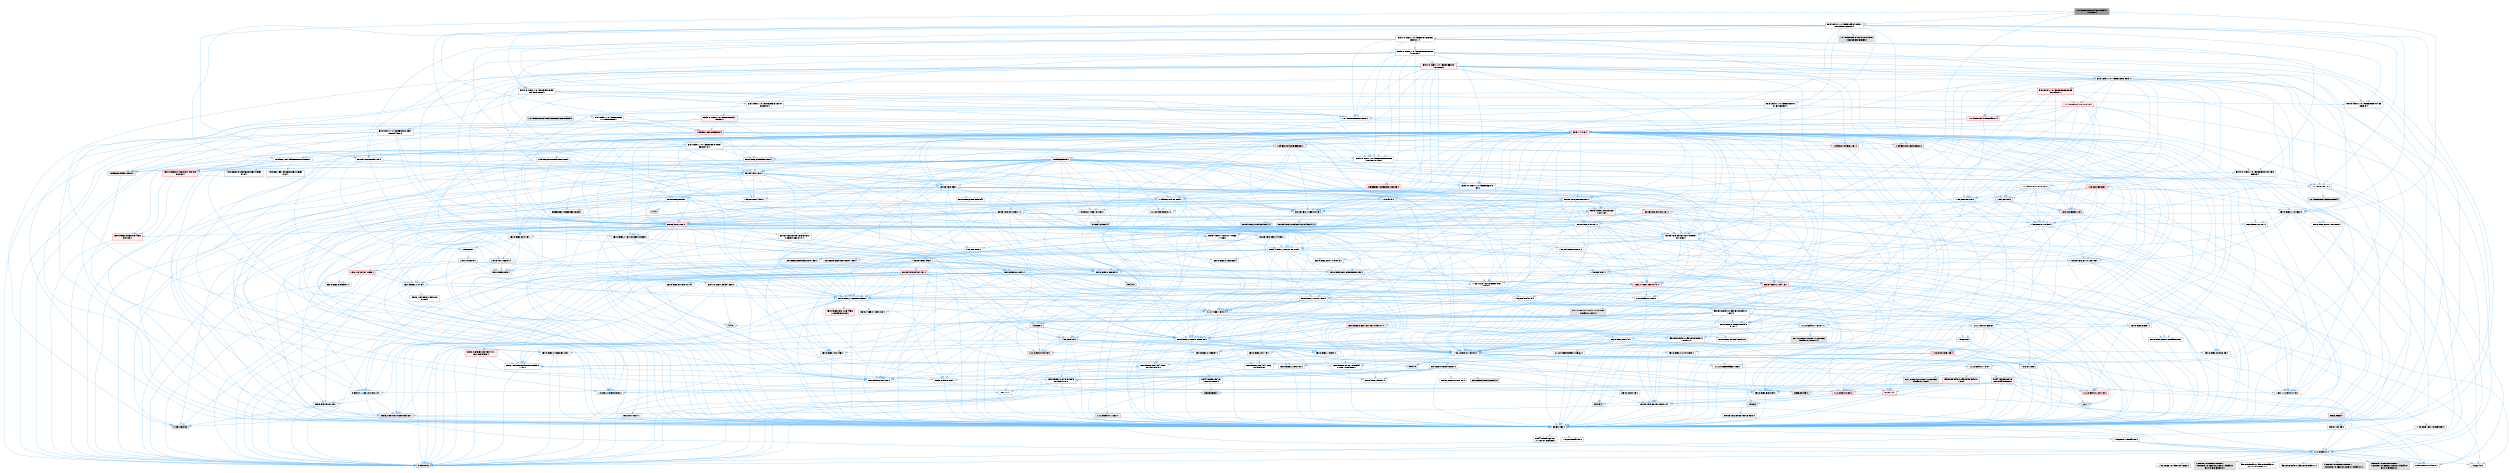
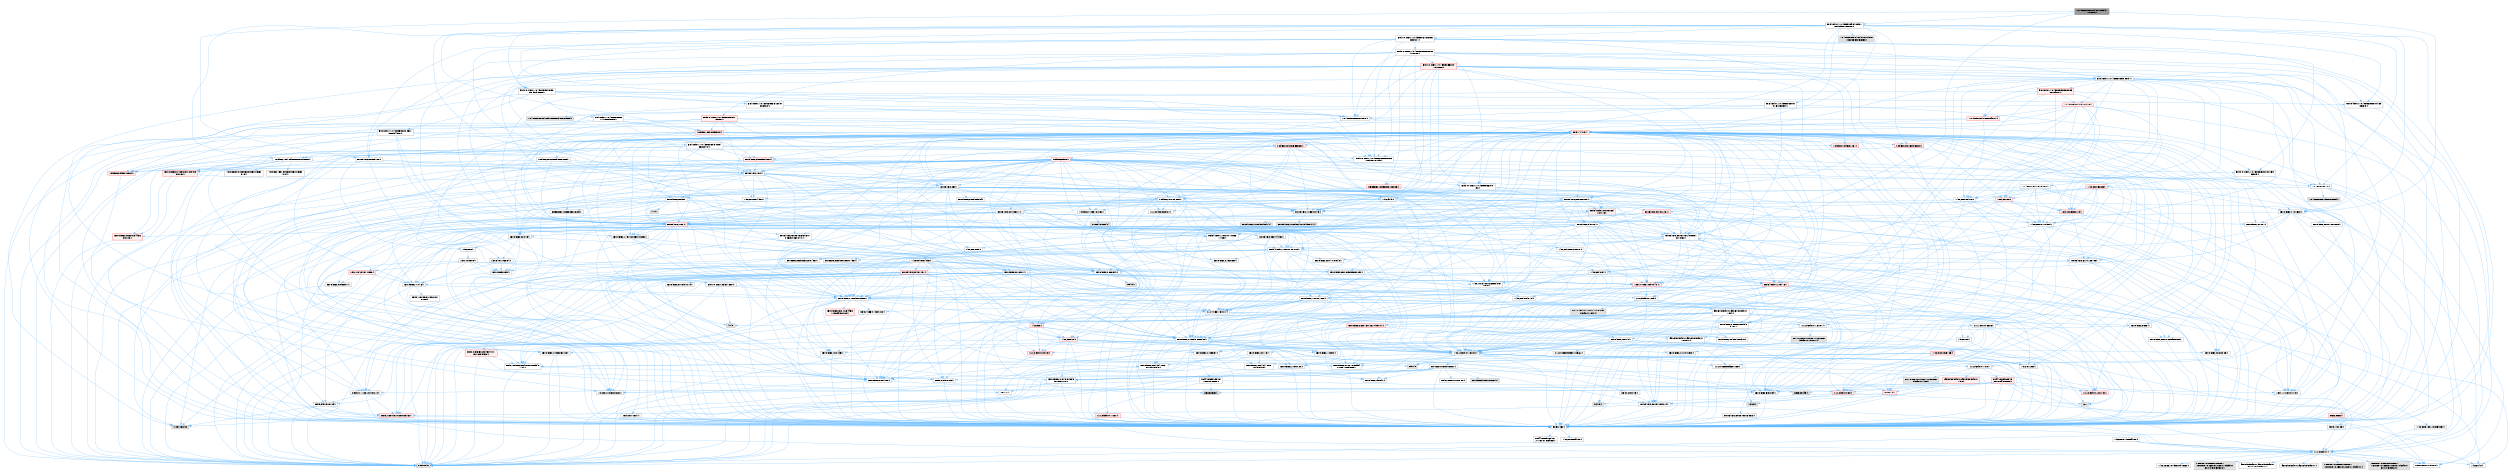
edge "Evaluation/MovieSceneSequence Transform.h" -> "Containers/ContainersFwd.h": removed
edge "Templates/ResolveTypeAmbiguity.h" -> "Templates/Identity.h": now "Math/UnrealMathUtility.h" -> "Templates/Identity.h"
edge "CoreTypes.h" -> "Misc/CoreMiscDefines.h": removed
